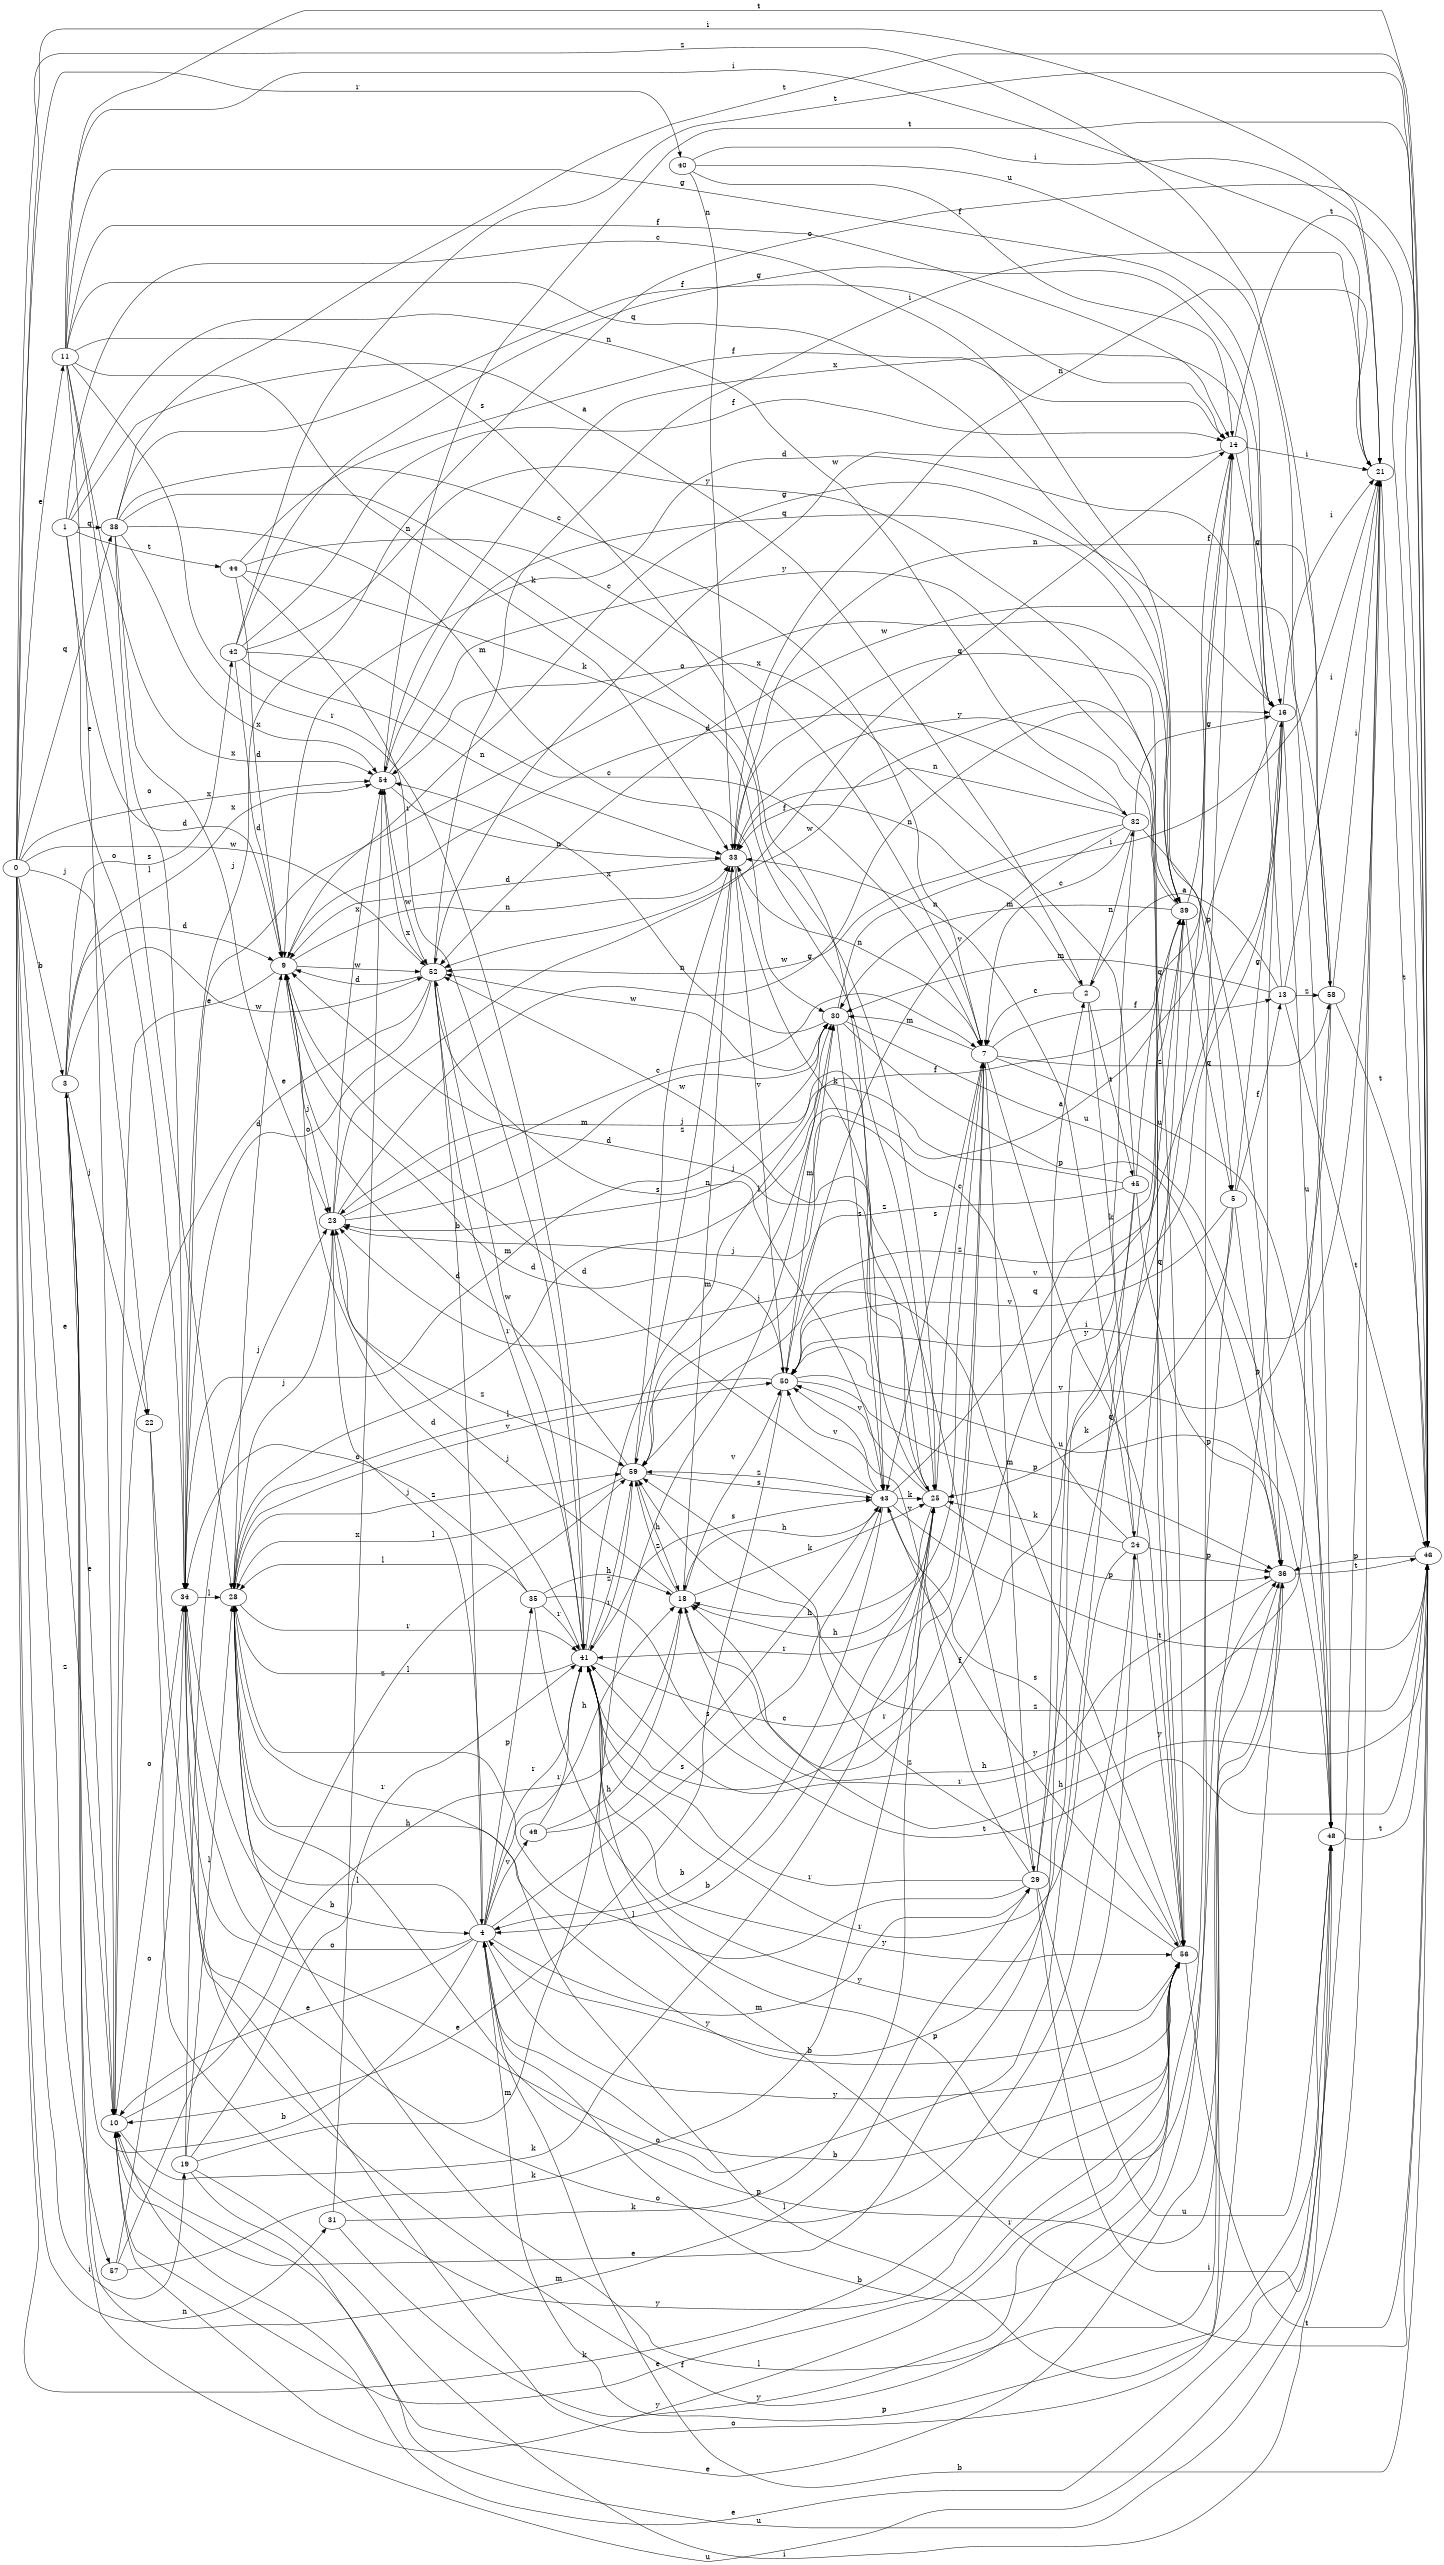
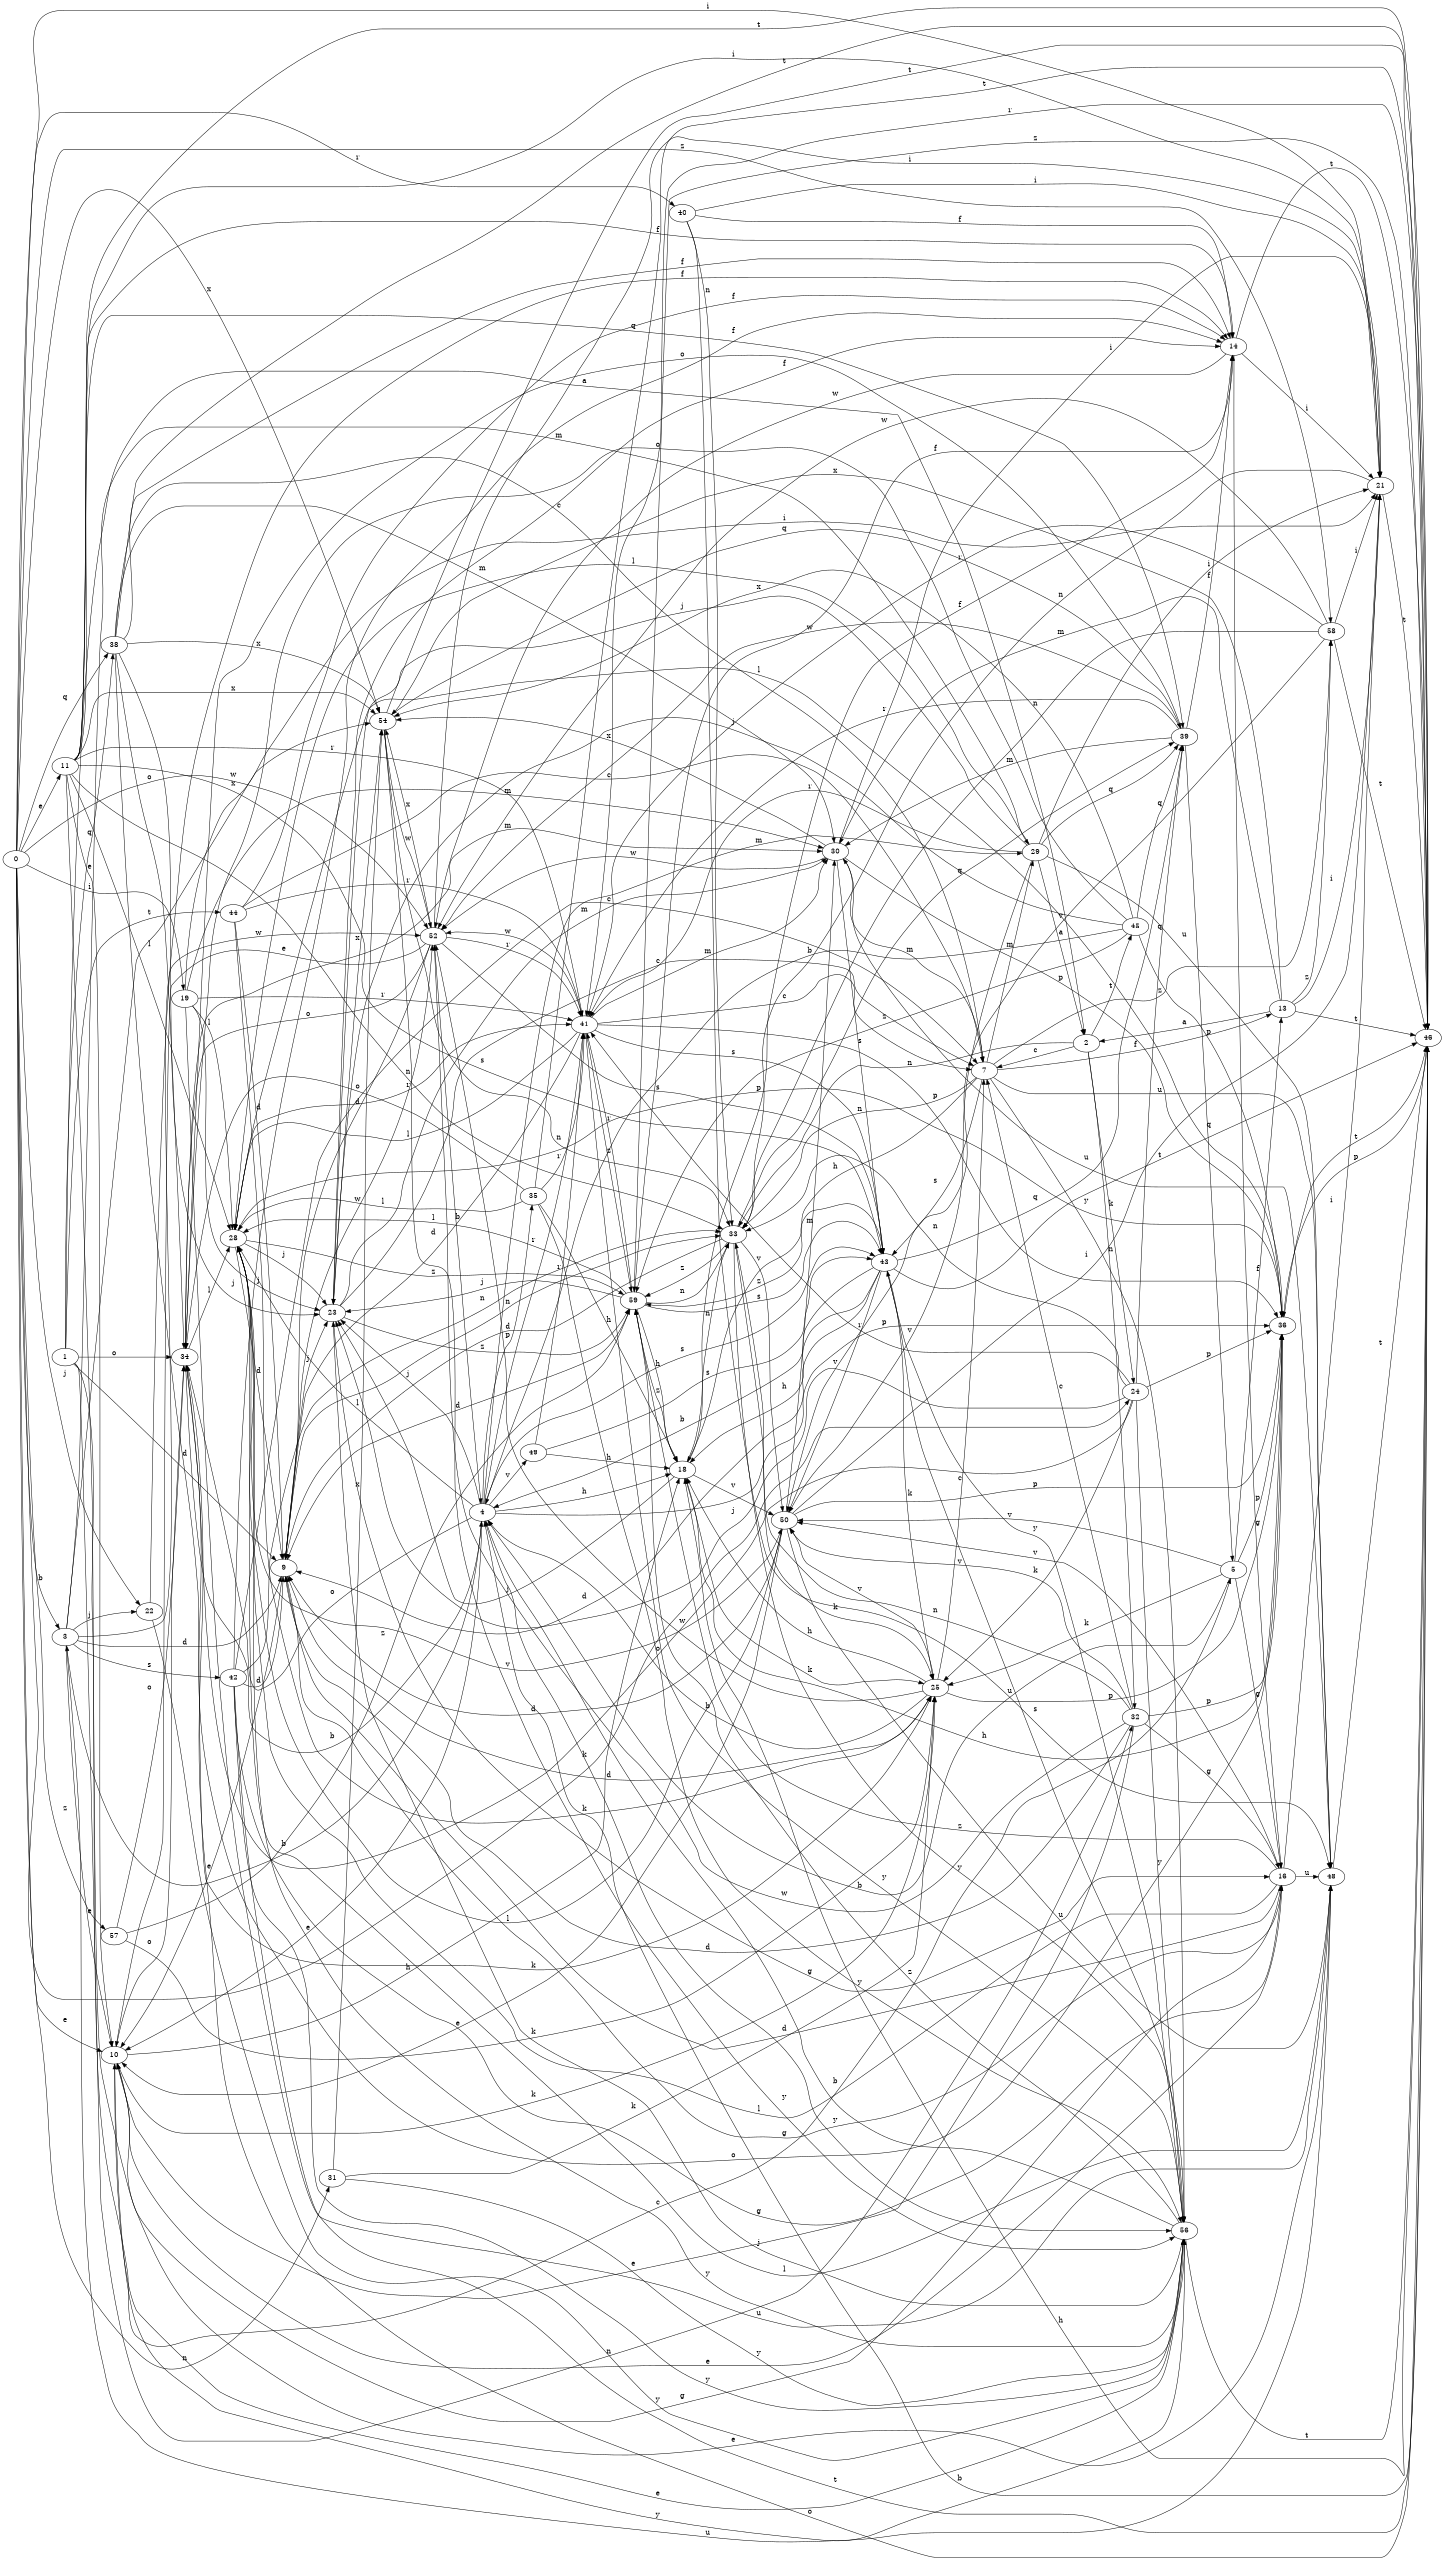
edge "59" -> "23": added, label "j"
edge "7" -> "41": removed, label "r"
